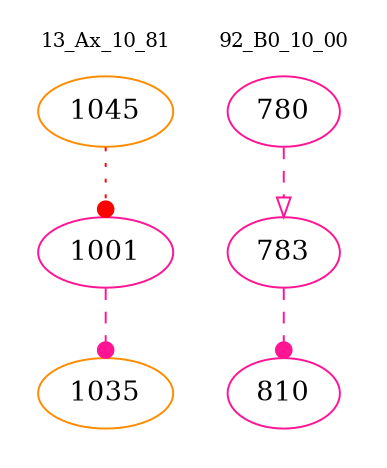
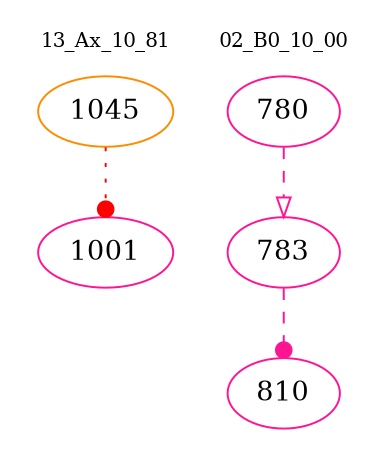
cluster "92_B0_10_00": label "92_B0_10_00" -> "02_B0_10_00"
node "1035": removed
